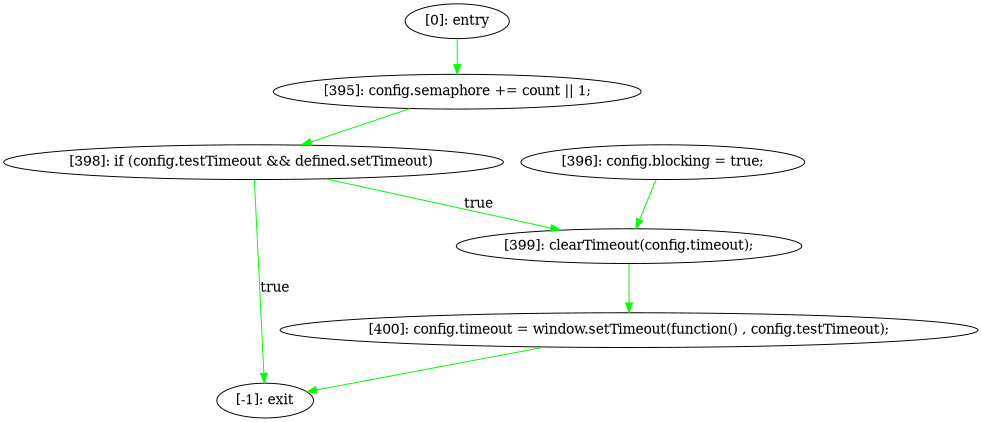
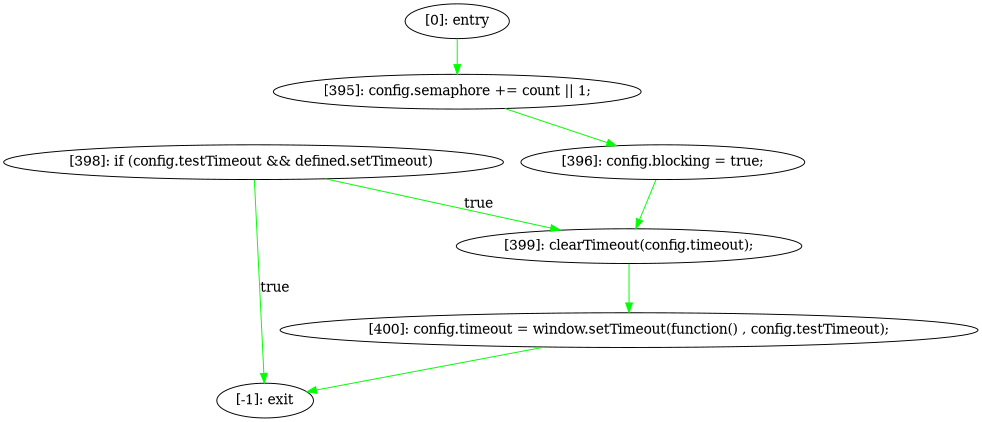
edge "[395]: config.semaphore += count || 1;" -> "[398]: if (config.testTimeout && defined.setTimeout)": now "[395]: config.semaphore += count || 1;" -> "[396]: config.blocking = true;"
